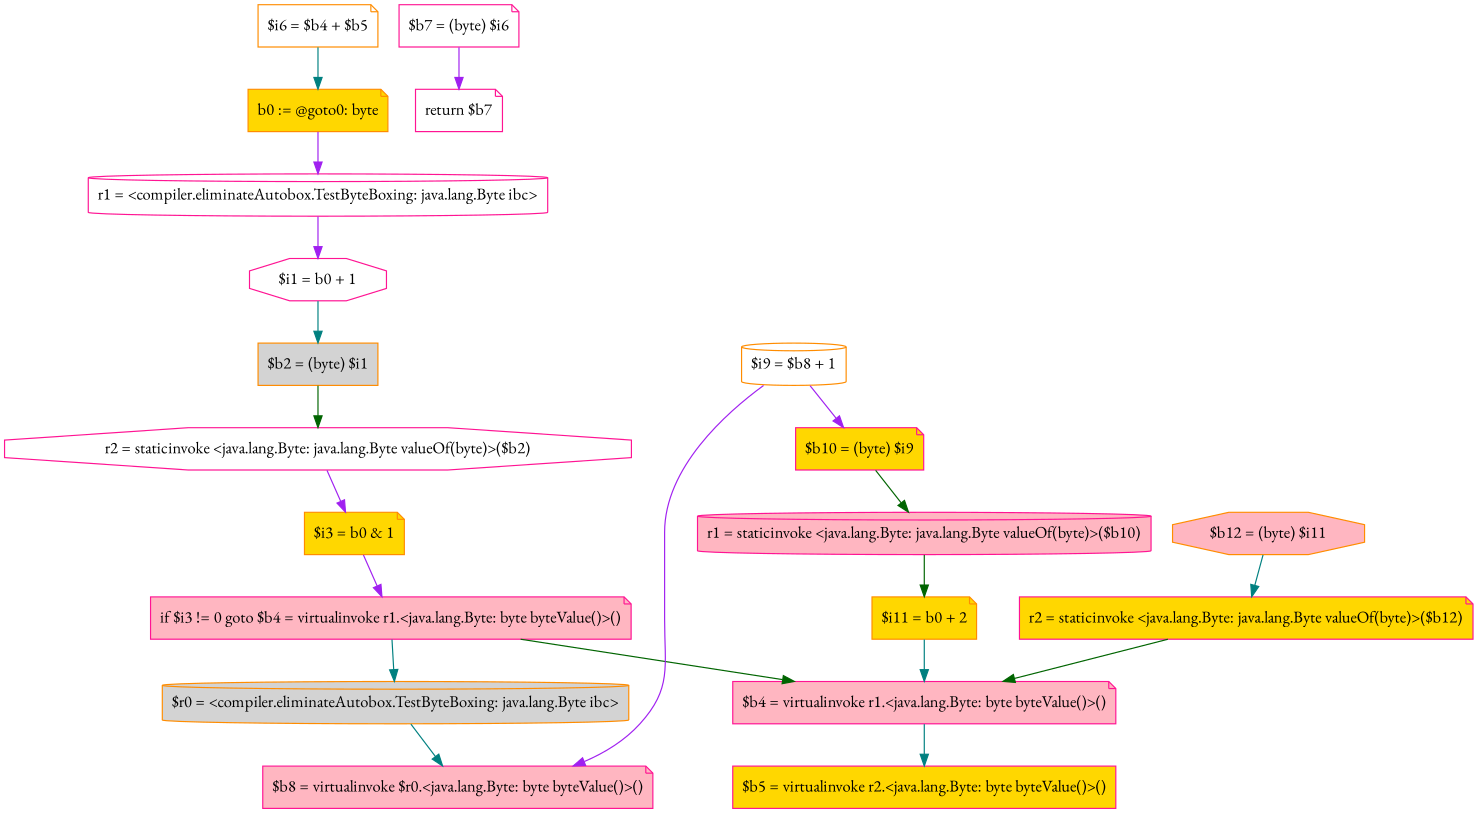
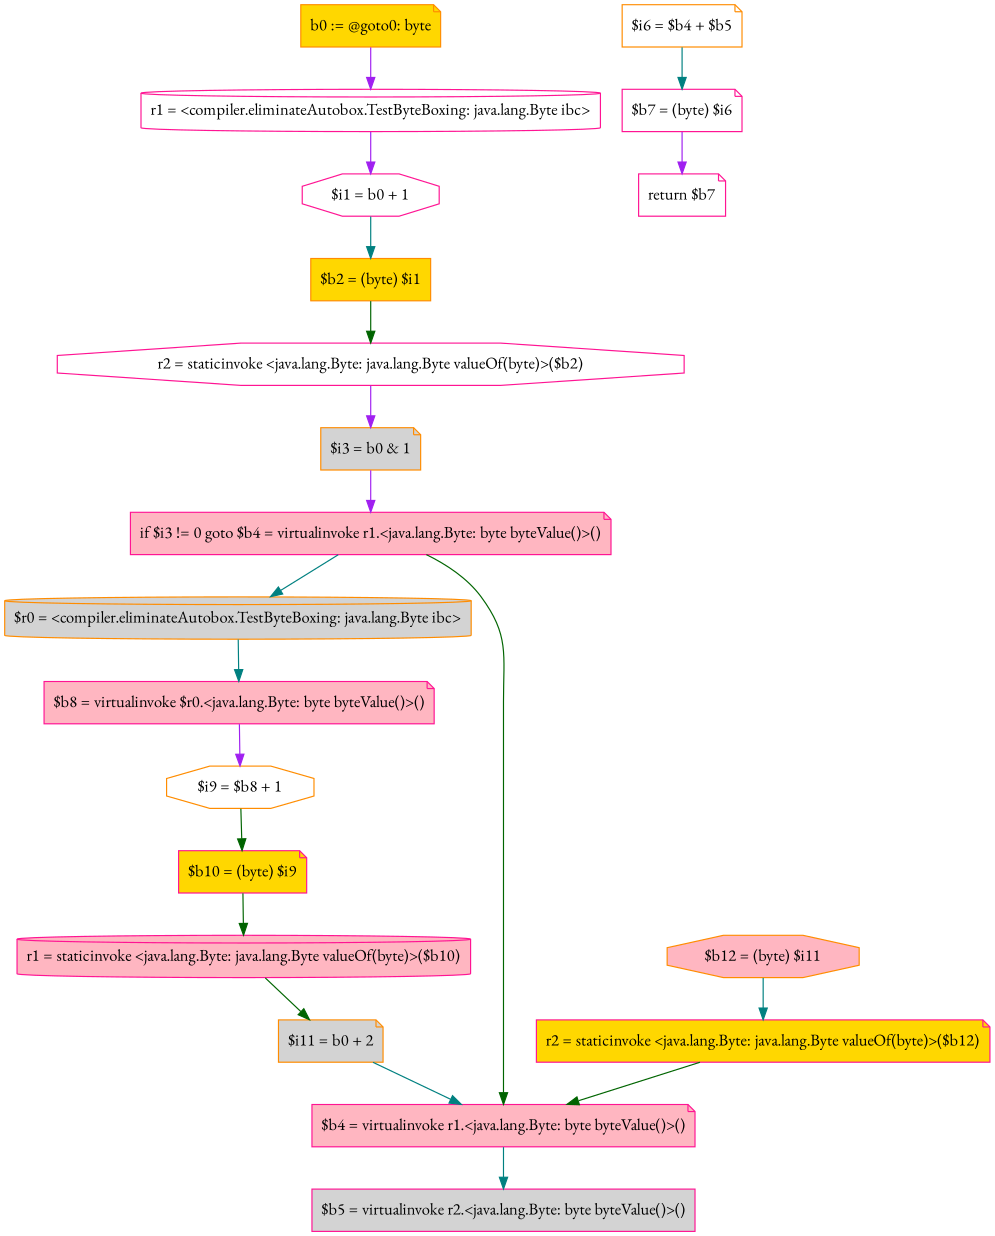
edge "$i6 = $b4 + $b5" -> "b0 := @goto0: byte": now "$i6 = $b4 + $b5" -> "$b7 = (byte) $i6"
node "$b2 = (byte) $i1": fillcolor lightgrey -> gold
node "$i9 = $b8 + 1": shape cylinder -> octagon
edge "$i9 = $b8 + 1" -> "$b10 = (byte) $i9": color purple -> darkgreen
node "$i3 = b0 & 1": fillcolor gold -> lightgrey
edge "$i9 = $b8 + 1" -> "$b8 = virtualinvoke $r0.<java.lang.Byte: byte byteValue()>()": reversed
node "$i11 = b0 + 2": fillcolor gold -> lightgrey
node "$b5 = virtualinvoke r2.<java.lang.Byte: byte byteValue()>()": fillcolor gold -> lightgrey
